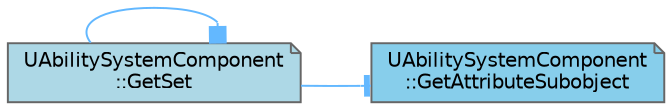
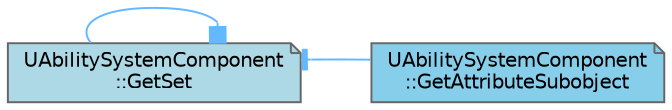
edge "UAbilitySystemComponent ::GetSet" -> "UAbilitySystemComponent ::GetAttributeSubobject": reversed
